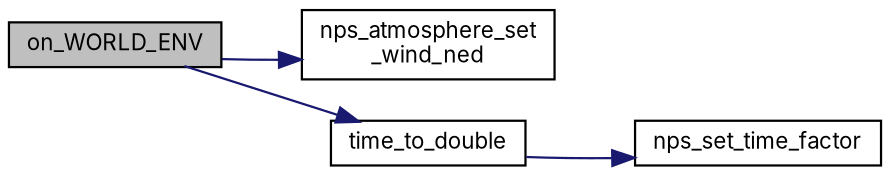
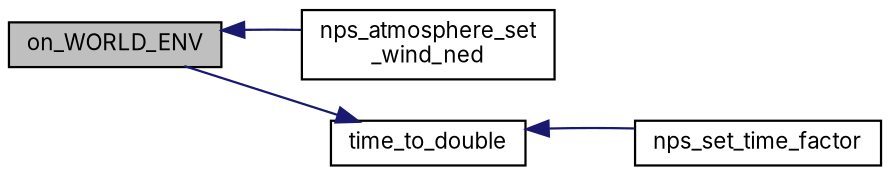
edge "on_WORLD_ENV" -> "nps_atmosphere_set _wind_ned": reversed
edge "time_to_double" -> "nps_set_time_factor": reversed
